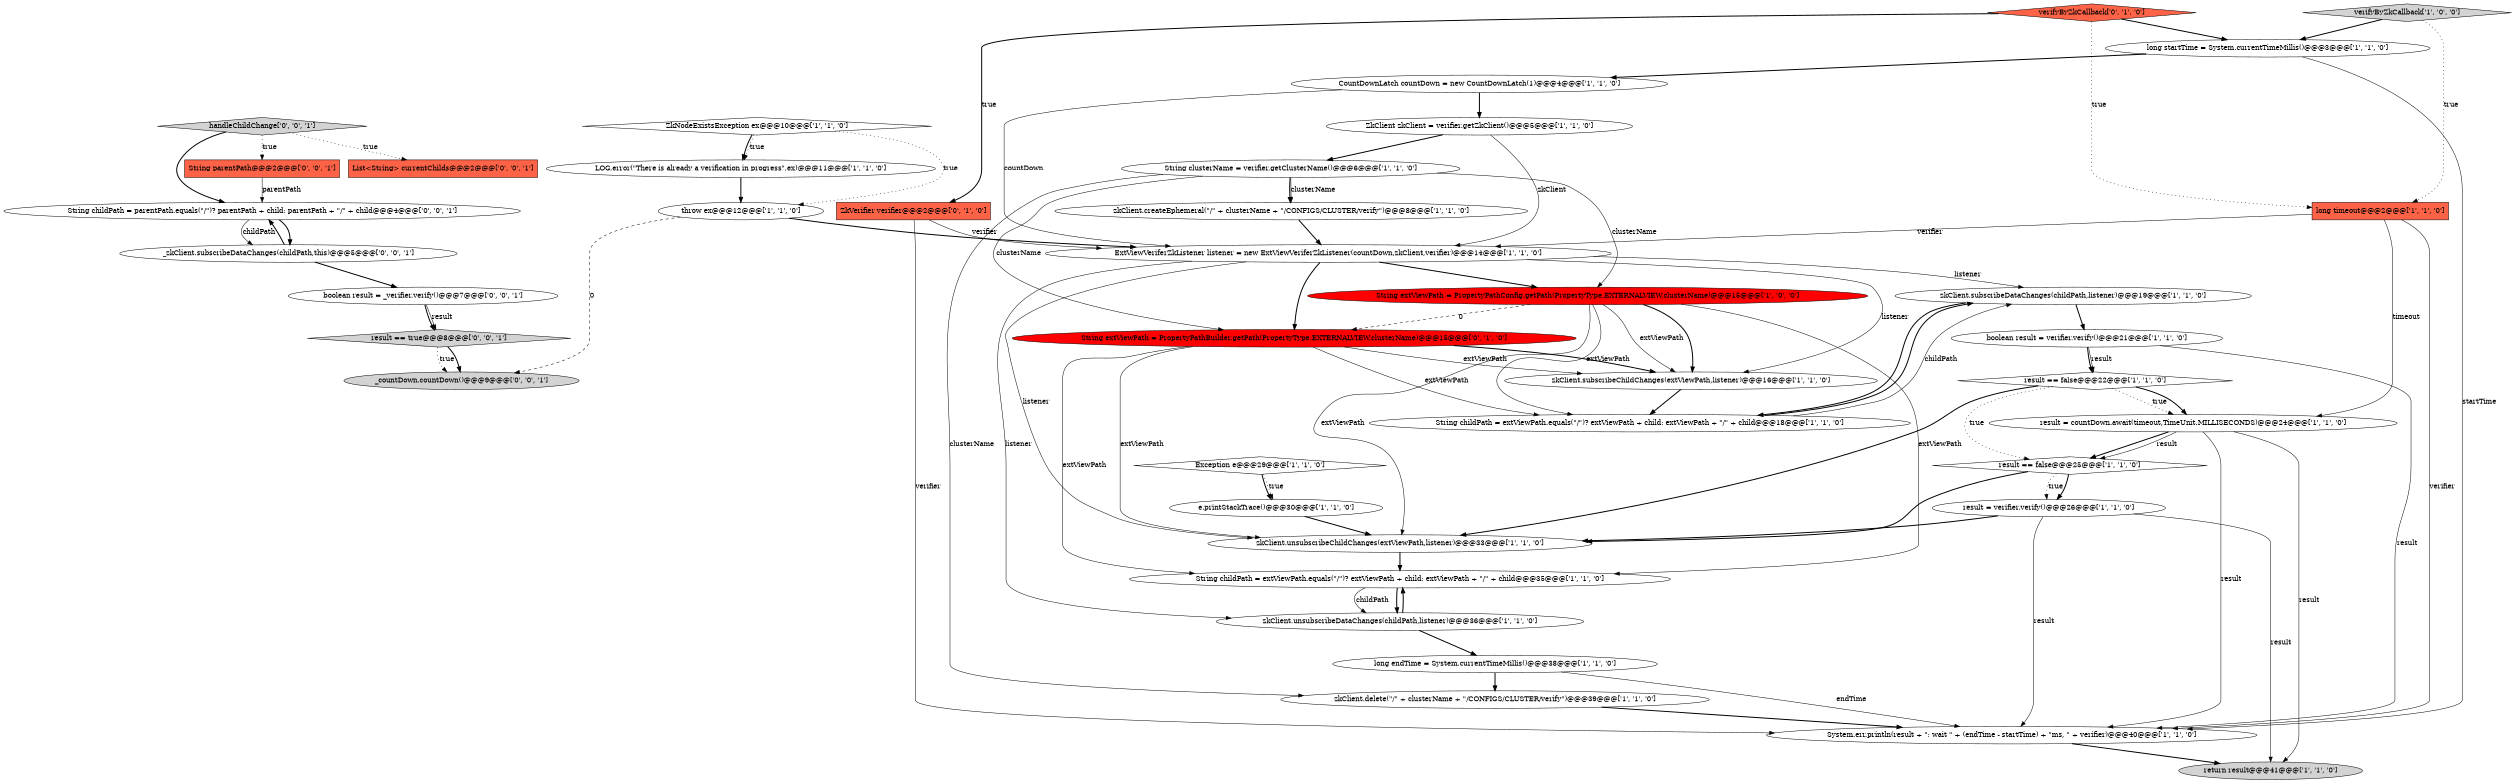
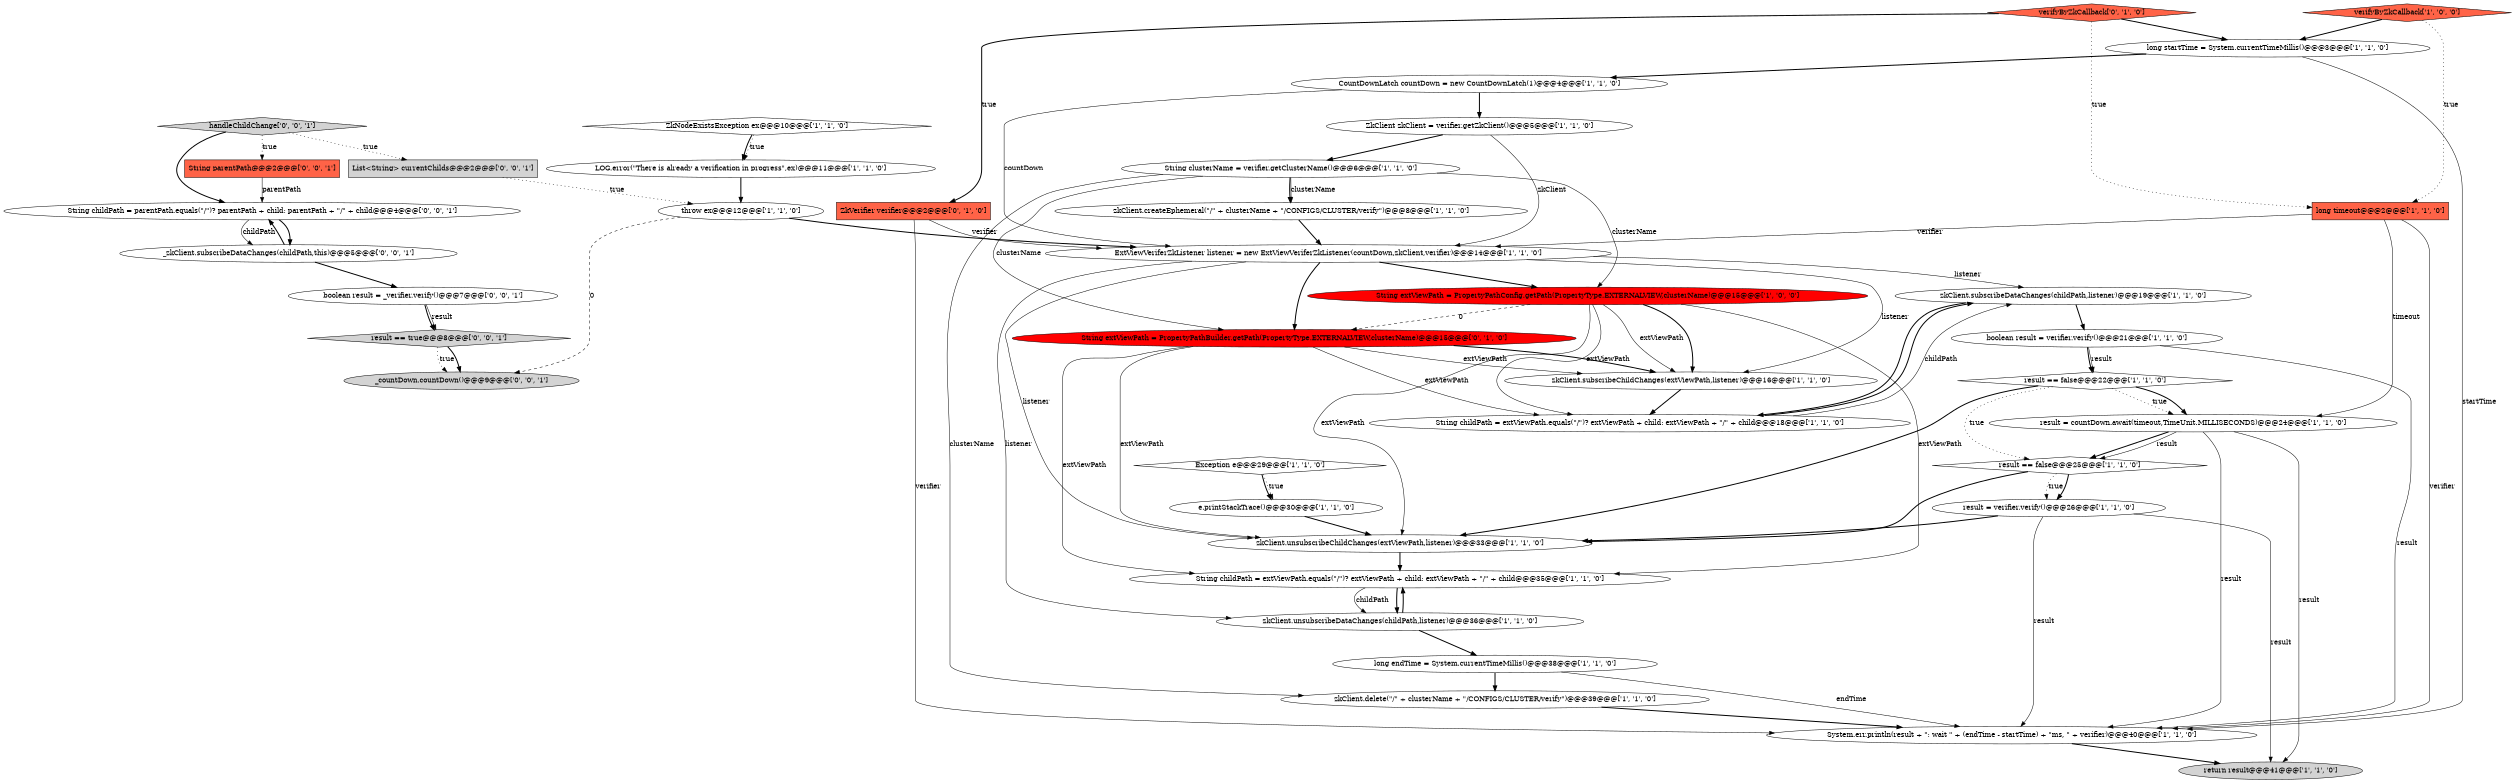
node "verifyByZkCallback['1', '0', '0']": fillcolor lightgray -> tomato
node "List<String> currentChilds@@@2@@@['0', '0', '1']": fillcolor tomato -> lightgray
edge "ZkNodeExistsException ex@@@10@@@['1', '1', '0']" -> "throw ex@@@12@@@['1', '1', '0']": now "List<String> currentChilds@@@2@@@['0', '0', '1']" -> "throw ex@@@12@@@['1', '1', '0']"
